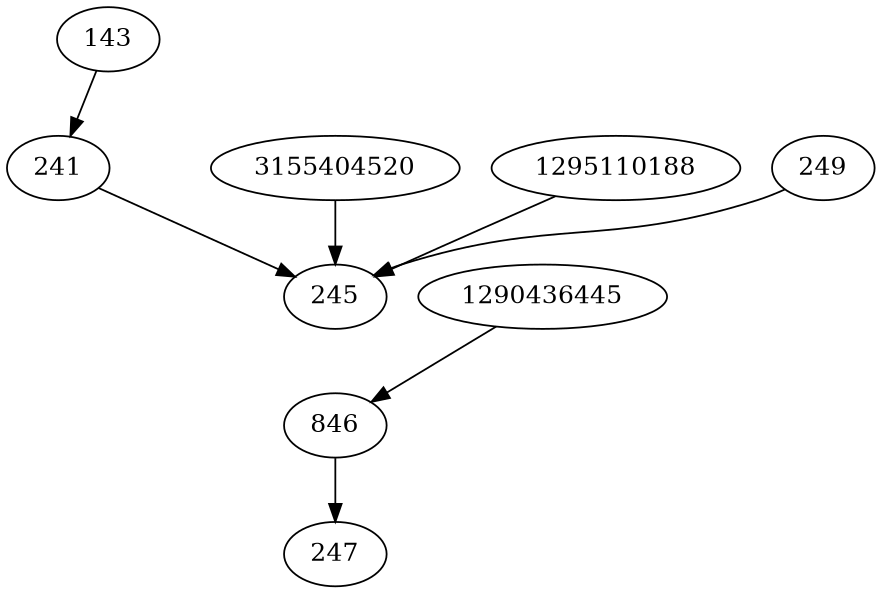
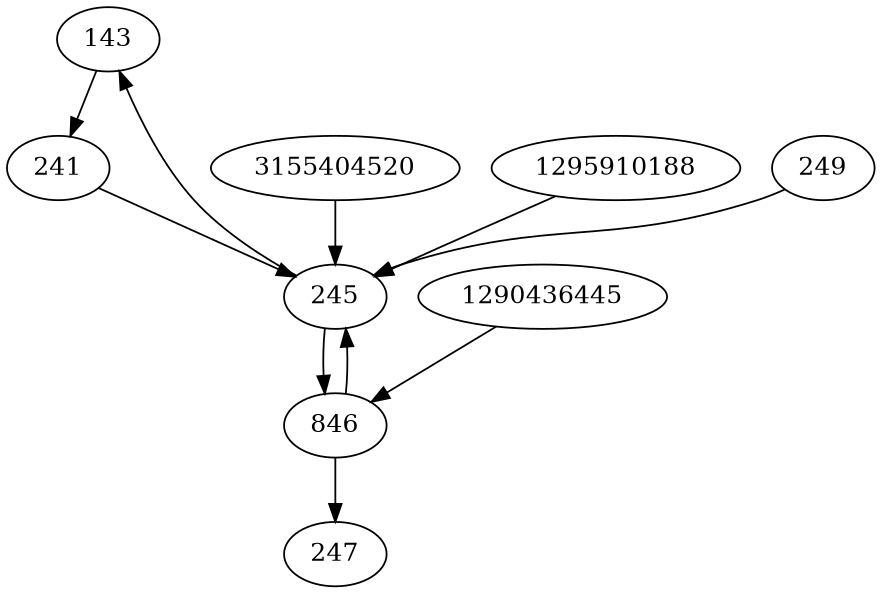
node "1295110188": label "1295110188" -> "1295910188"
edge "245" -> "143": added
edge "245" -> "846": added
edge "846" -> "245": added
